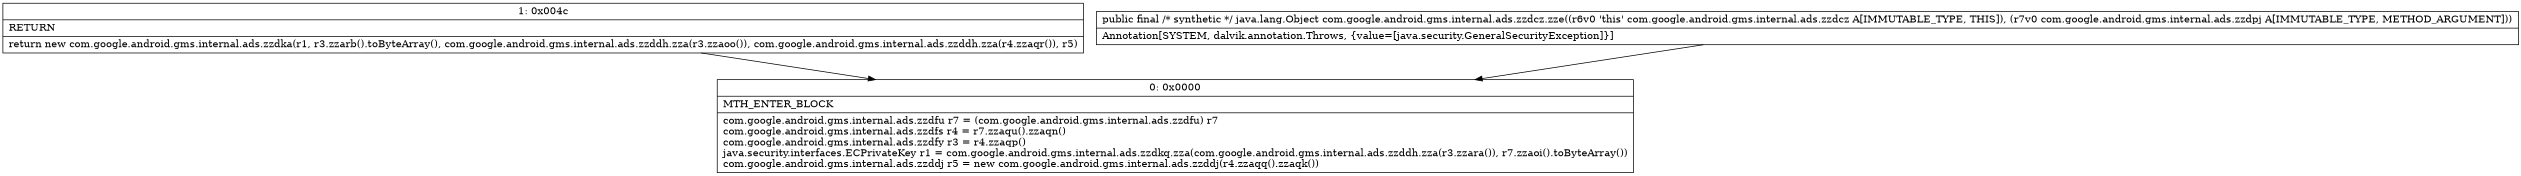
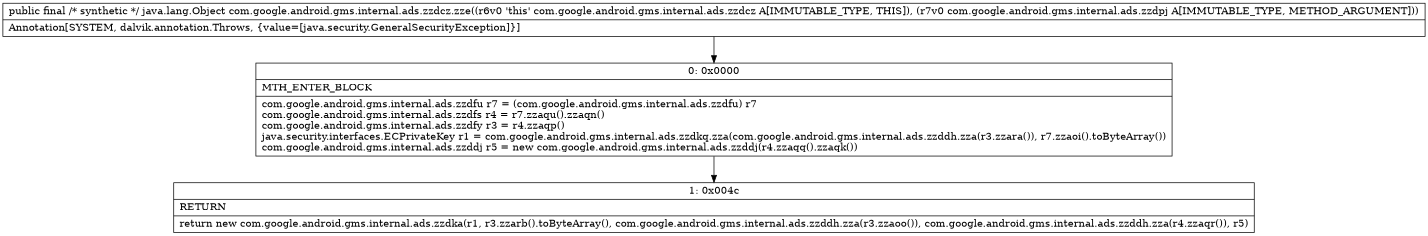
edge "1: 0x004c" -> "0: 0x0000": reversed
